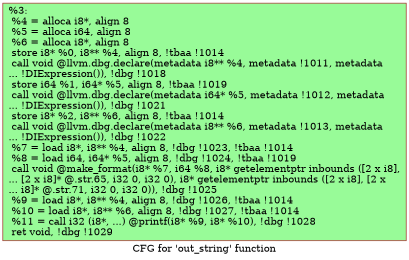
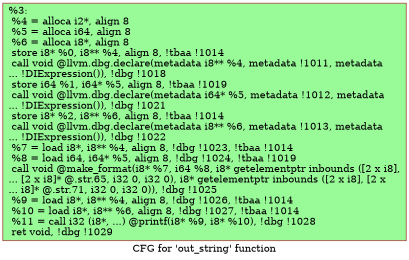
node "%3:": text "%4 = alloca i8*, align 8" -> "%4 = alloca i2*, align 8"
